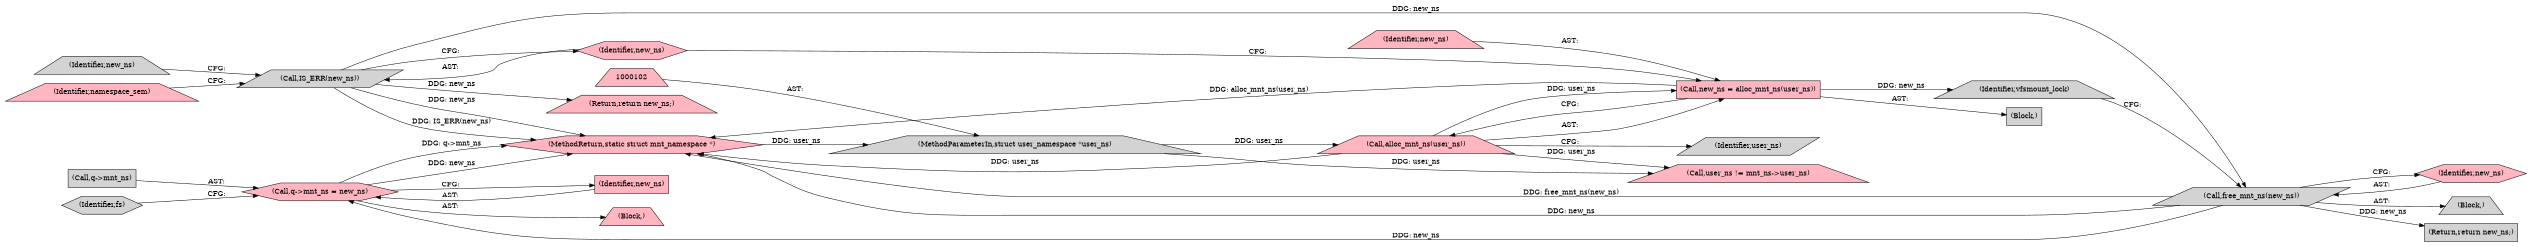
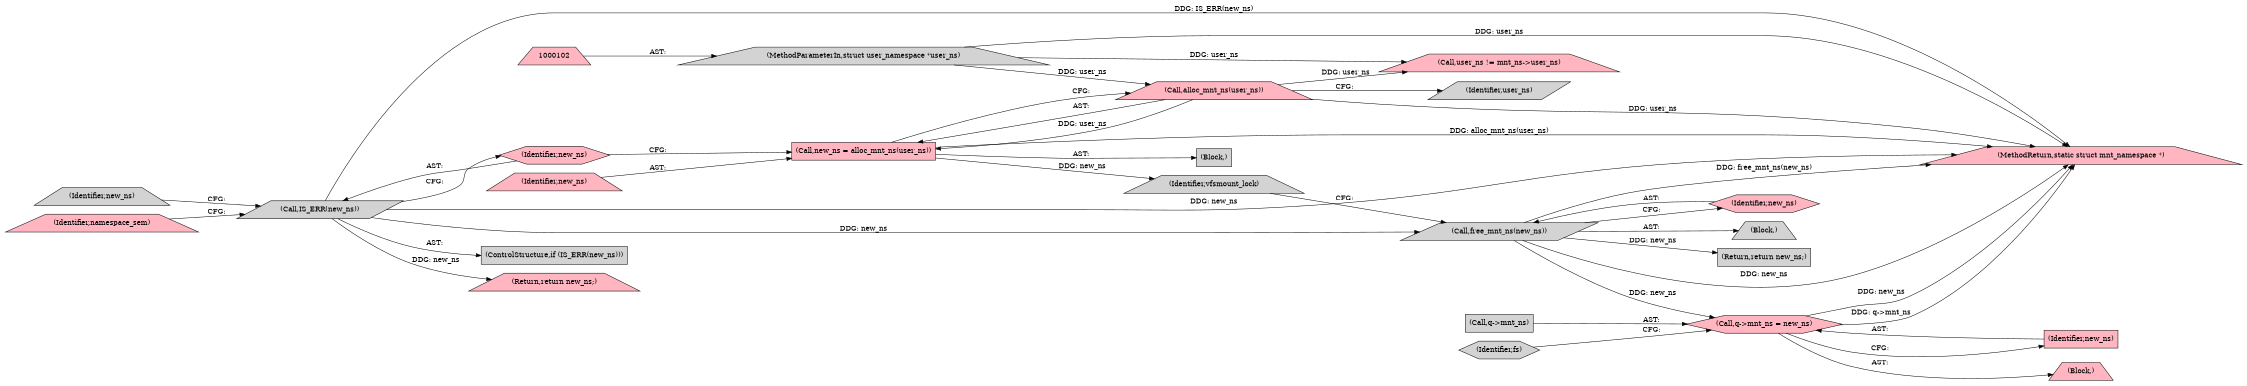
node "(MethodReturn,static struct mnt_namespace *)": shape hexagon -> trapezium
edge "(MethodReturn,static struct mnt_namespace *)" -> "(MethodParameterIn,struct user_namespace *user_ns)": reversed
node "(ControlStructure,if (IS_ERR(new_ns)))": added
